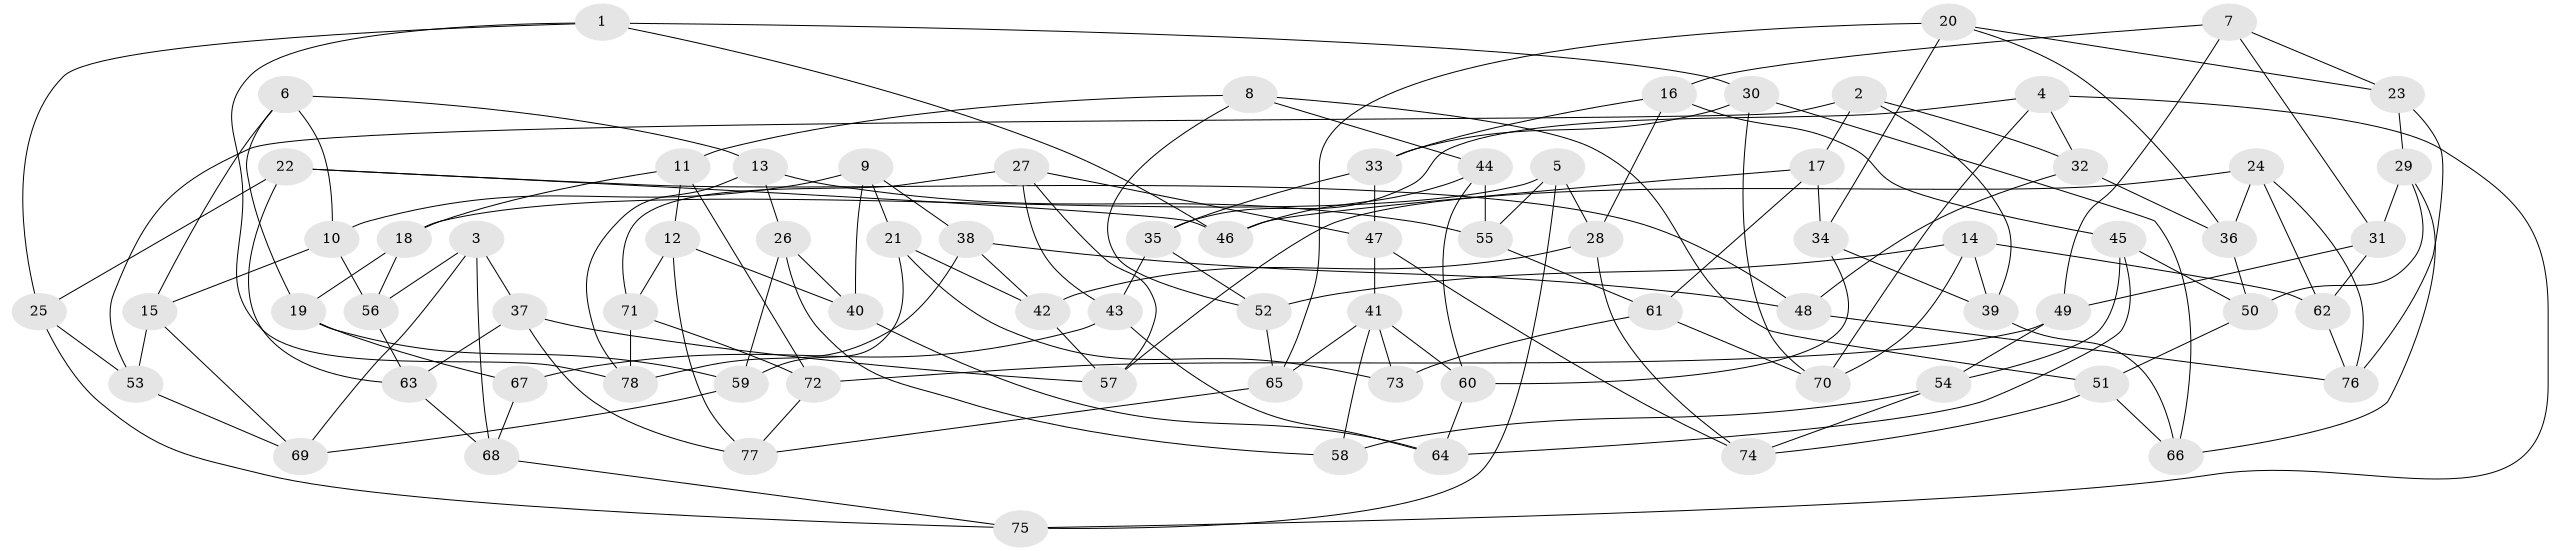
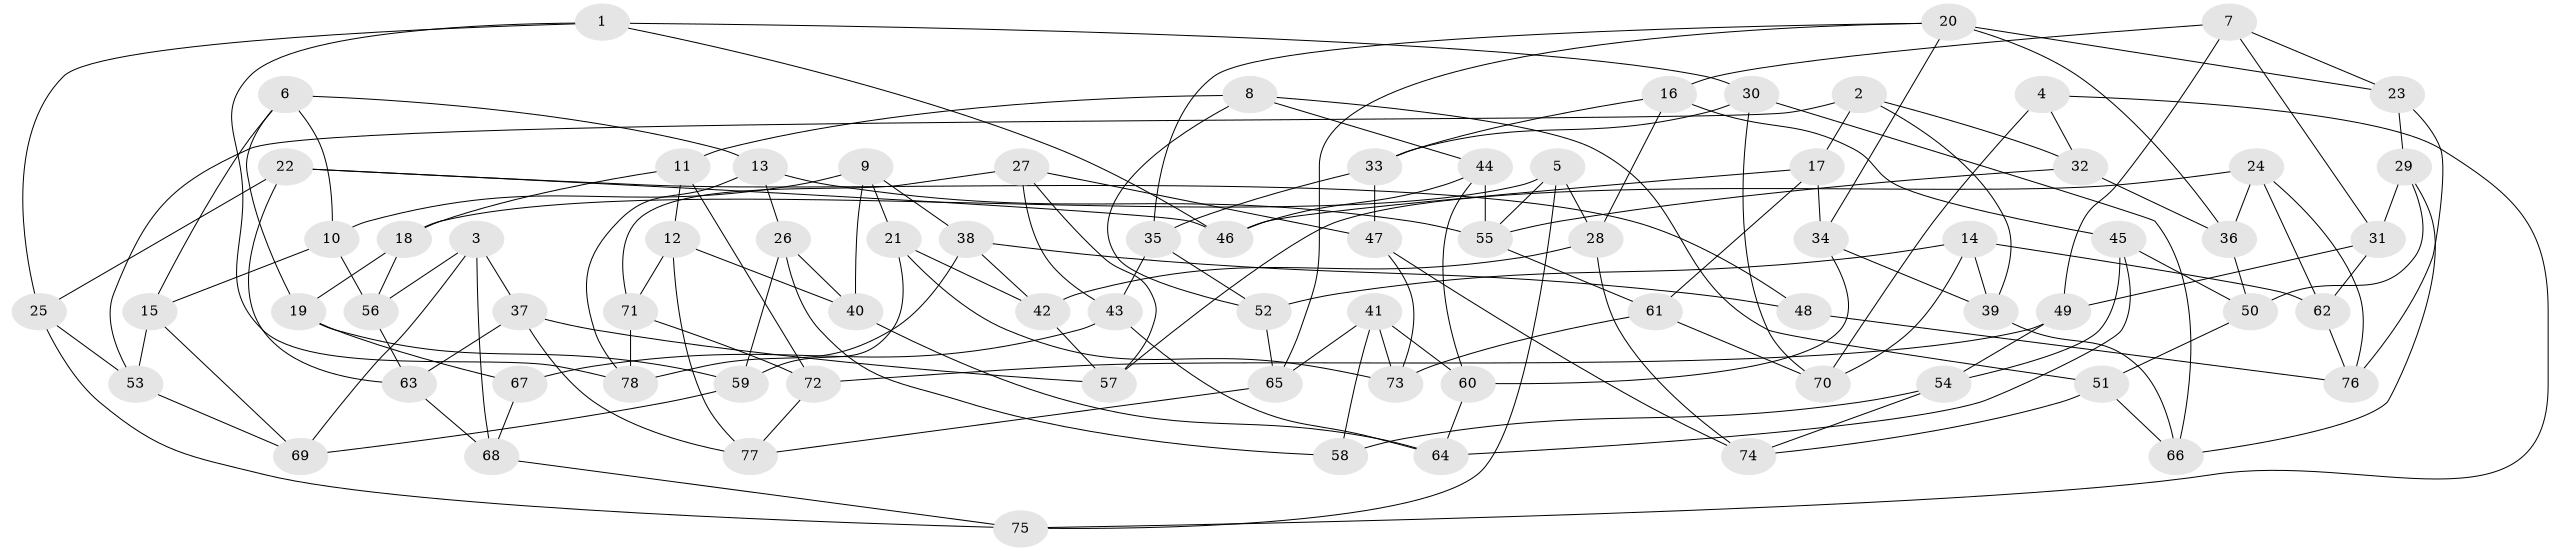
edge "4" -- "35": now "20" -- "35"
edge "32" -- "48": now "32" -- "55"
edge "47" -- "41": now "47" -- "73"
